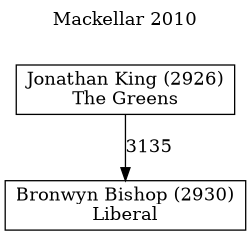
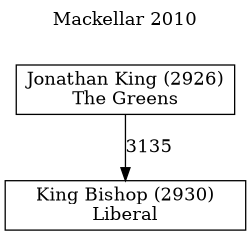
node "Bronwyn Bishop (2930) Liberal": label "Bronwyn Bishop (2930) Liberal" -> "King Bishop (2930) Liberal"
